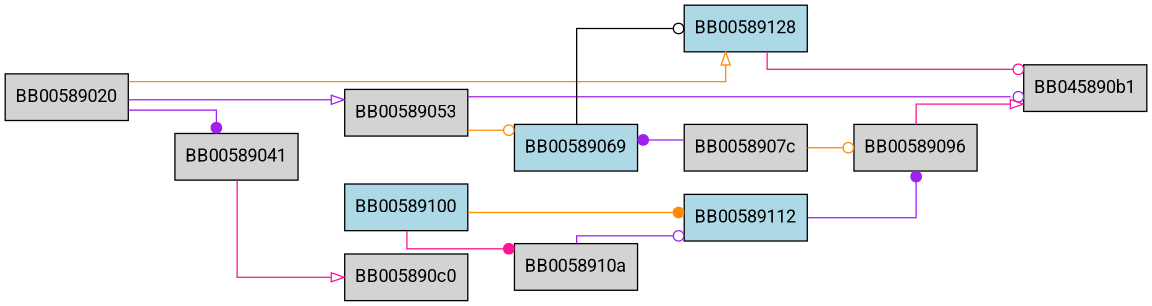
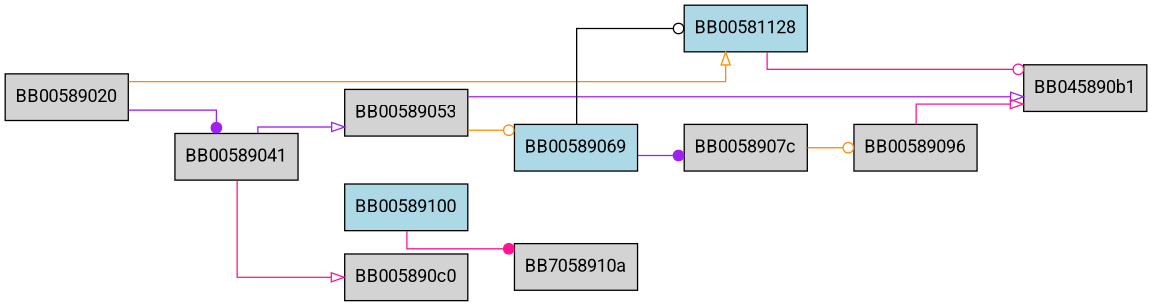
node "BB00589128": label "BB00589128" -> "BB00581128"
edge "BB00589053" -> "BB045890b1": arrowhead odot -> onormal
edge "BB00589020" -> "BB00589053": now "BB00589041" -> "BB00589053"
edge "BB0058907c" -> "BB00589069": reversed
node "BB00589112": removed
node "BB0058910a": label "BB0058910a" -> "BB7058910a"
